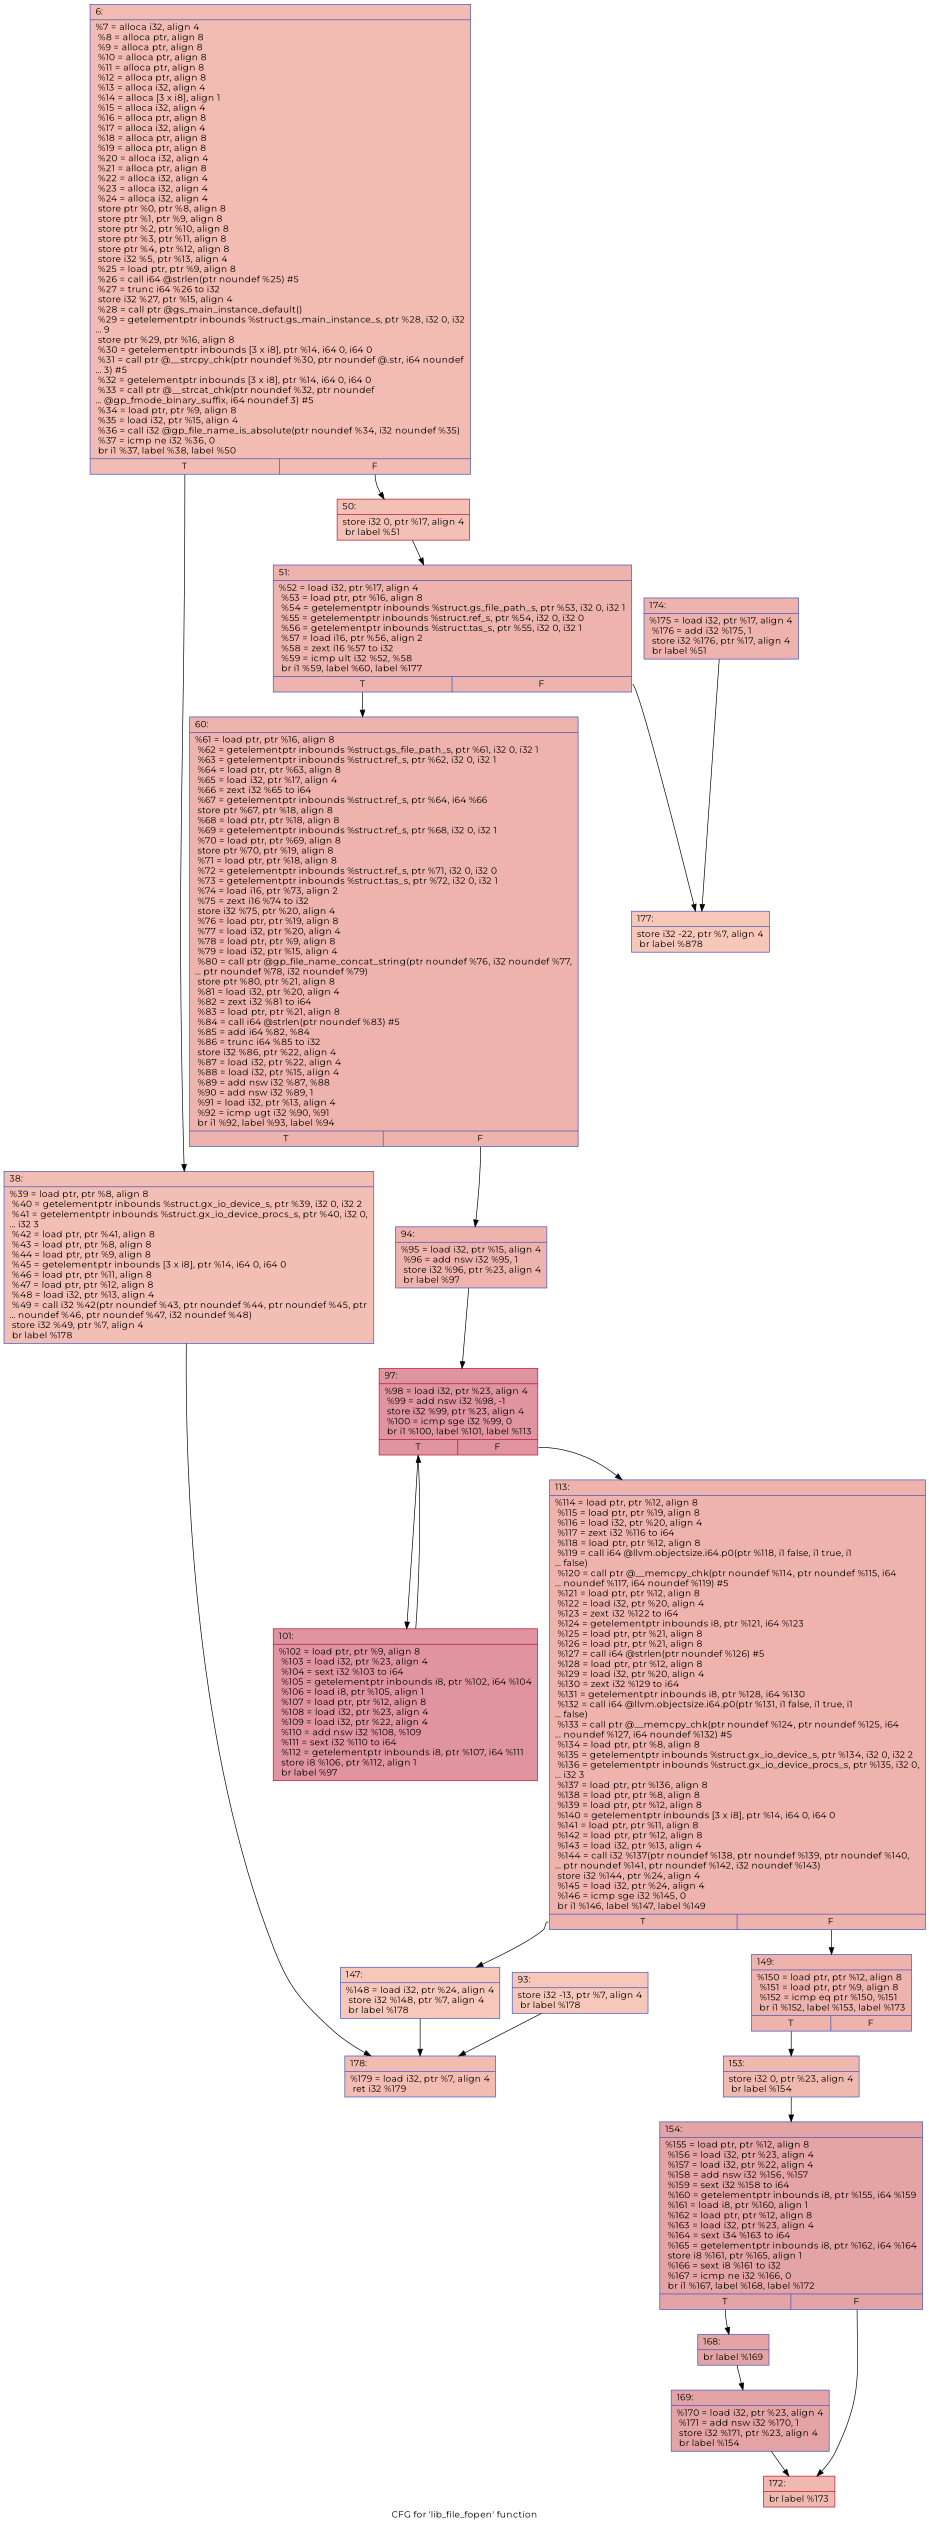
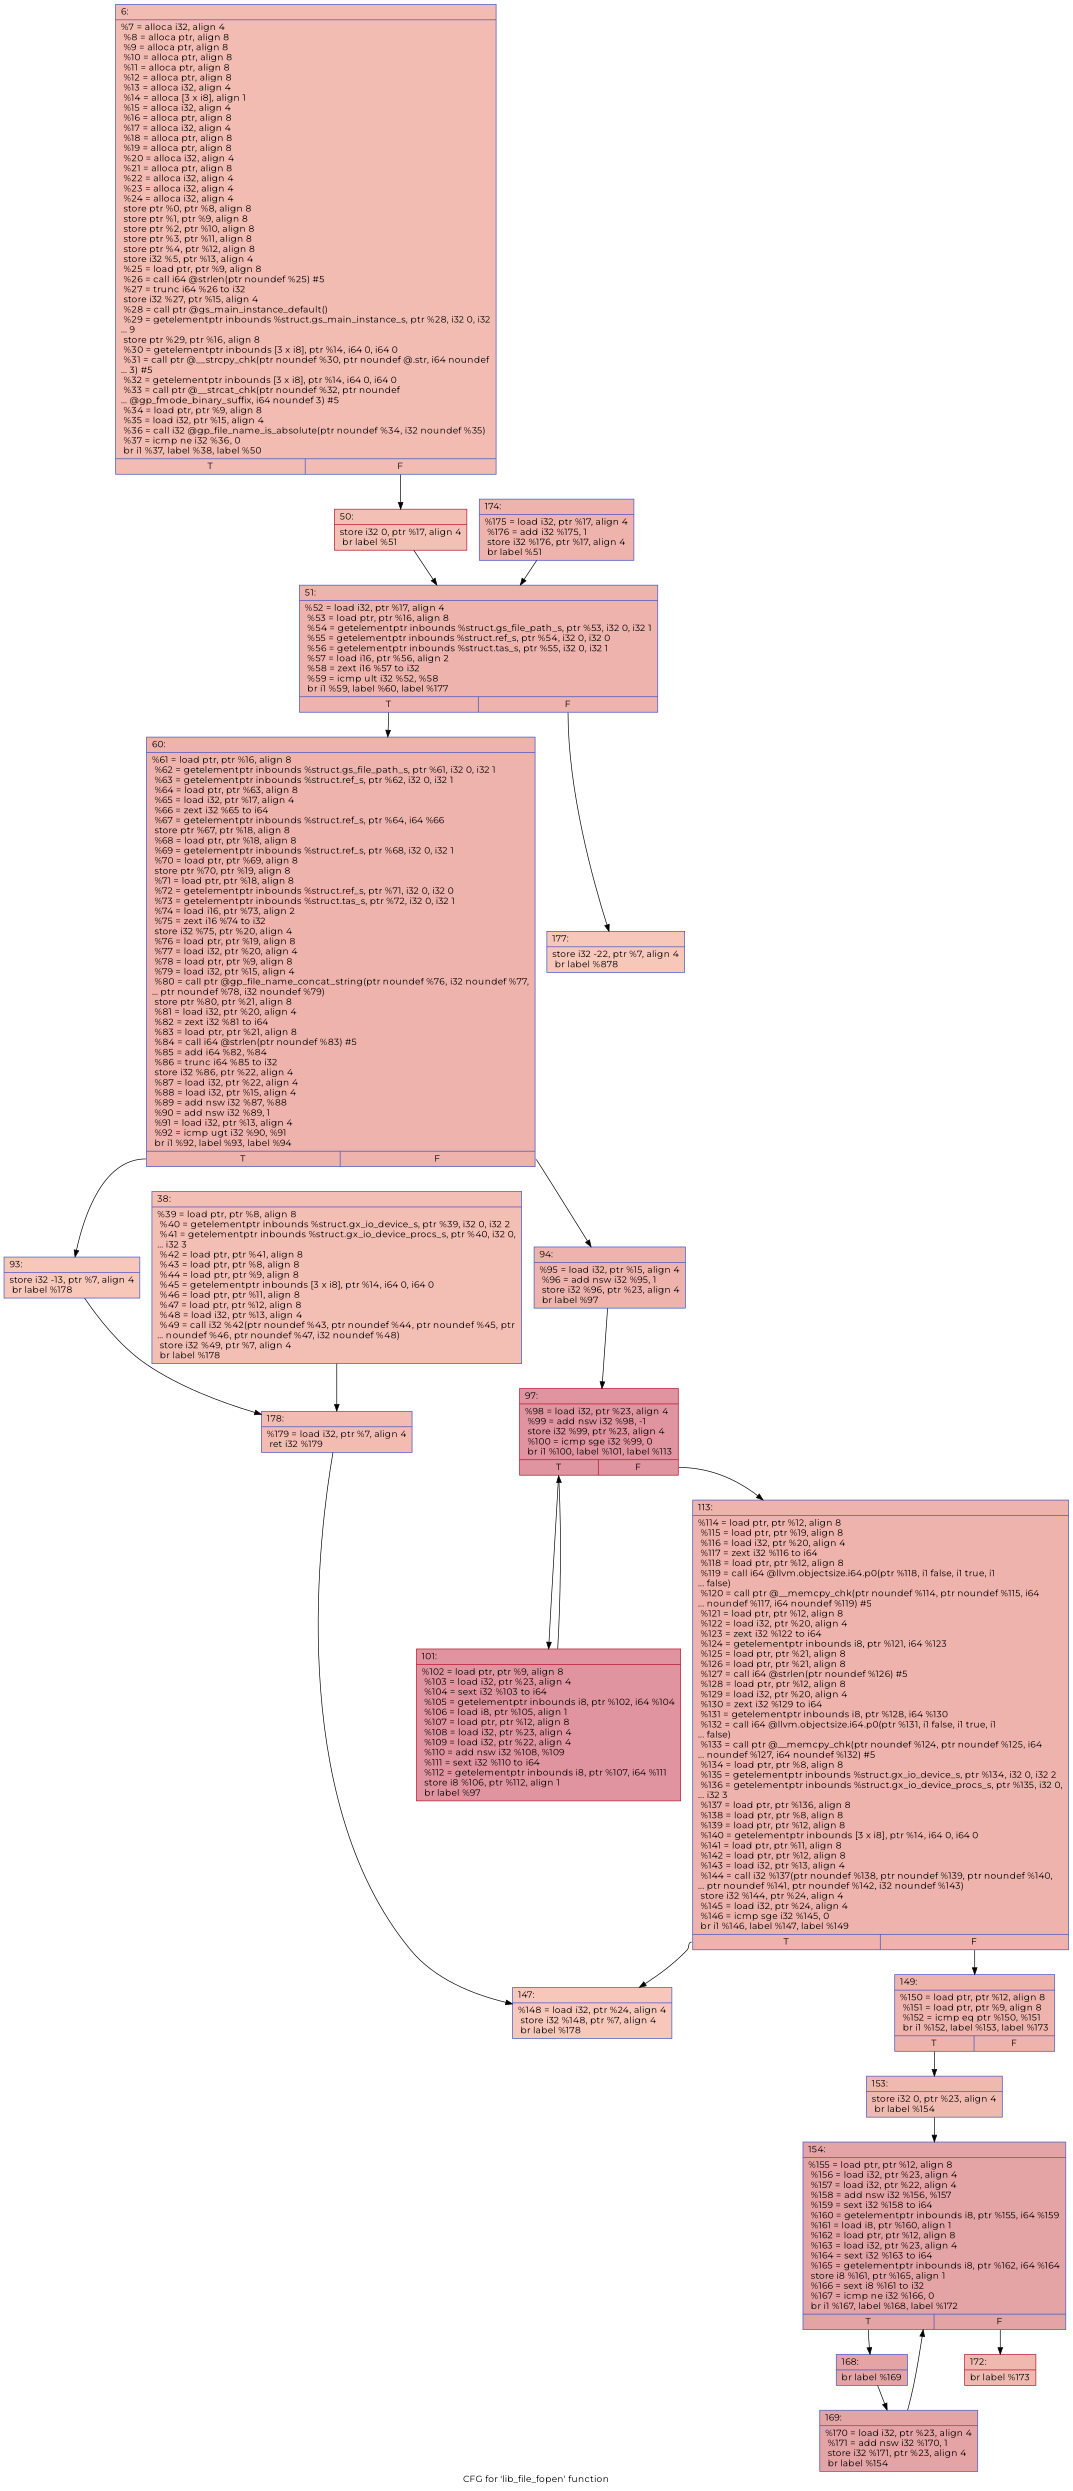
edge "174:" -> "177:": now "174:" -> "51:"
edge "6:" -> "38:": removed
edge "60:" -> "93:": added
edge "147:" -> "178:": reversed
node "154:": text "%164 = sext i34 %163 to i64" -> "%164 = sext i32 %163 to i64"
edge "169:" -> "172:": now "169:" -> "154:"
